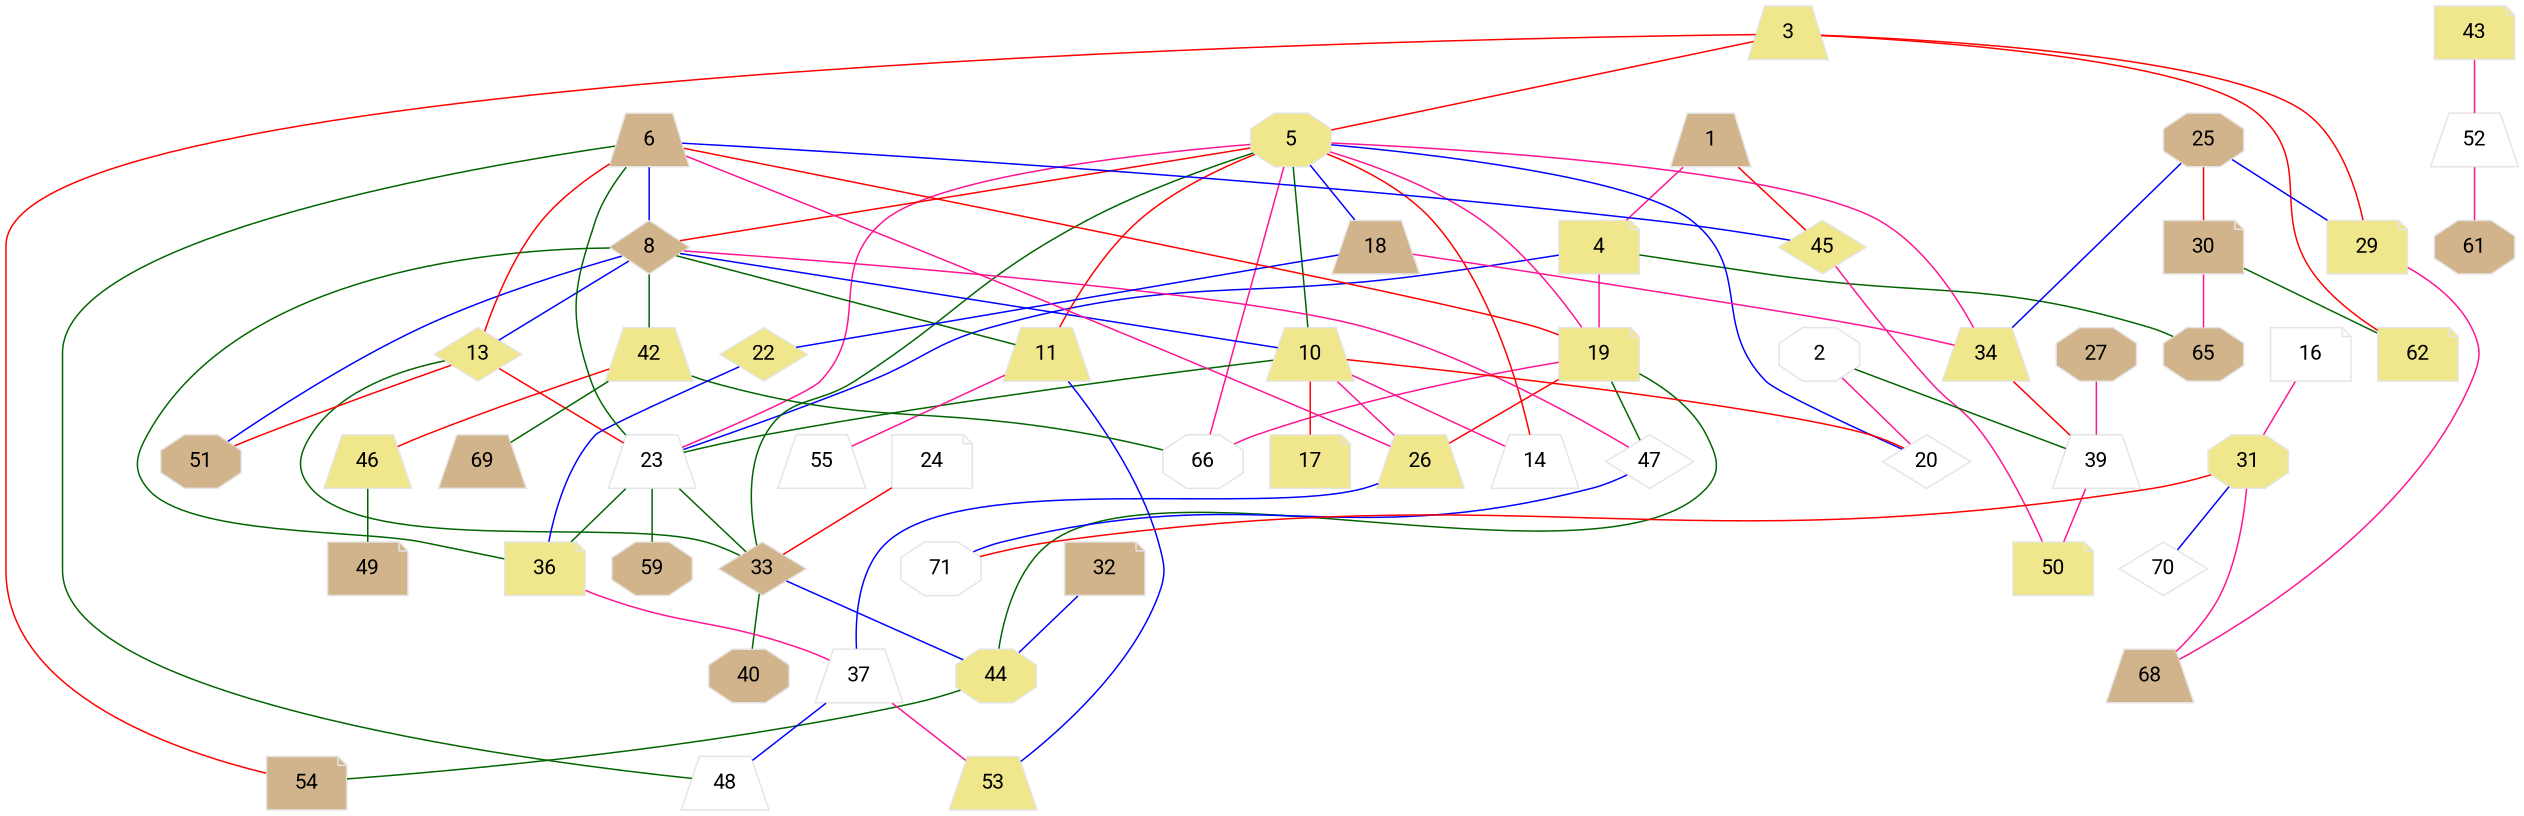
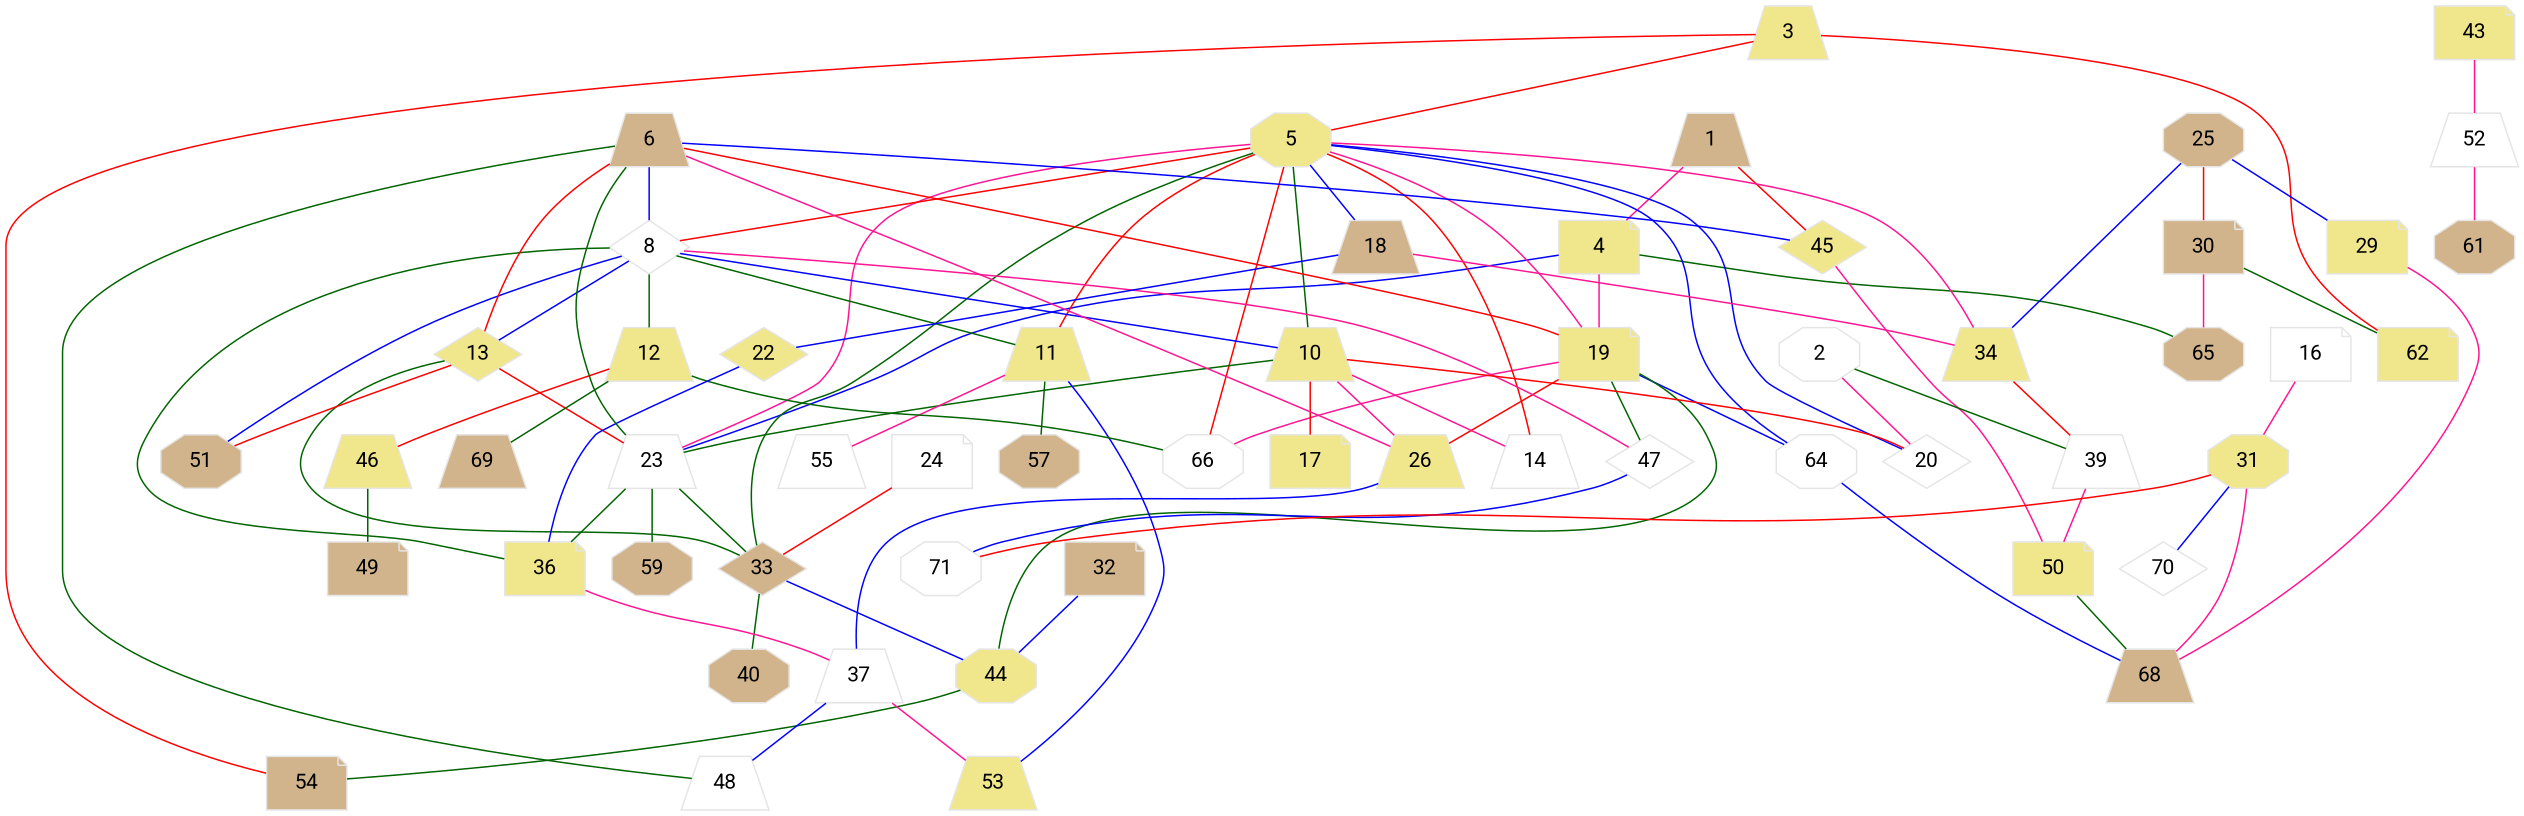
edge "3" -- "29": removed
node "8": fillcolor tan -> white
edge "5" -- "66": color deeppink -> red
node "42": label "42" -> "12"
node "27": removed
node "57": added
node "64": added
edge "50" -- "68": added
